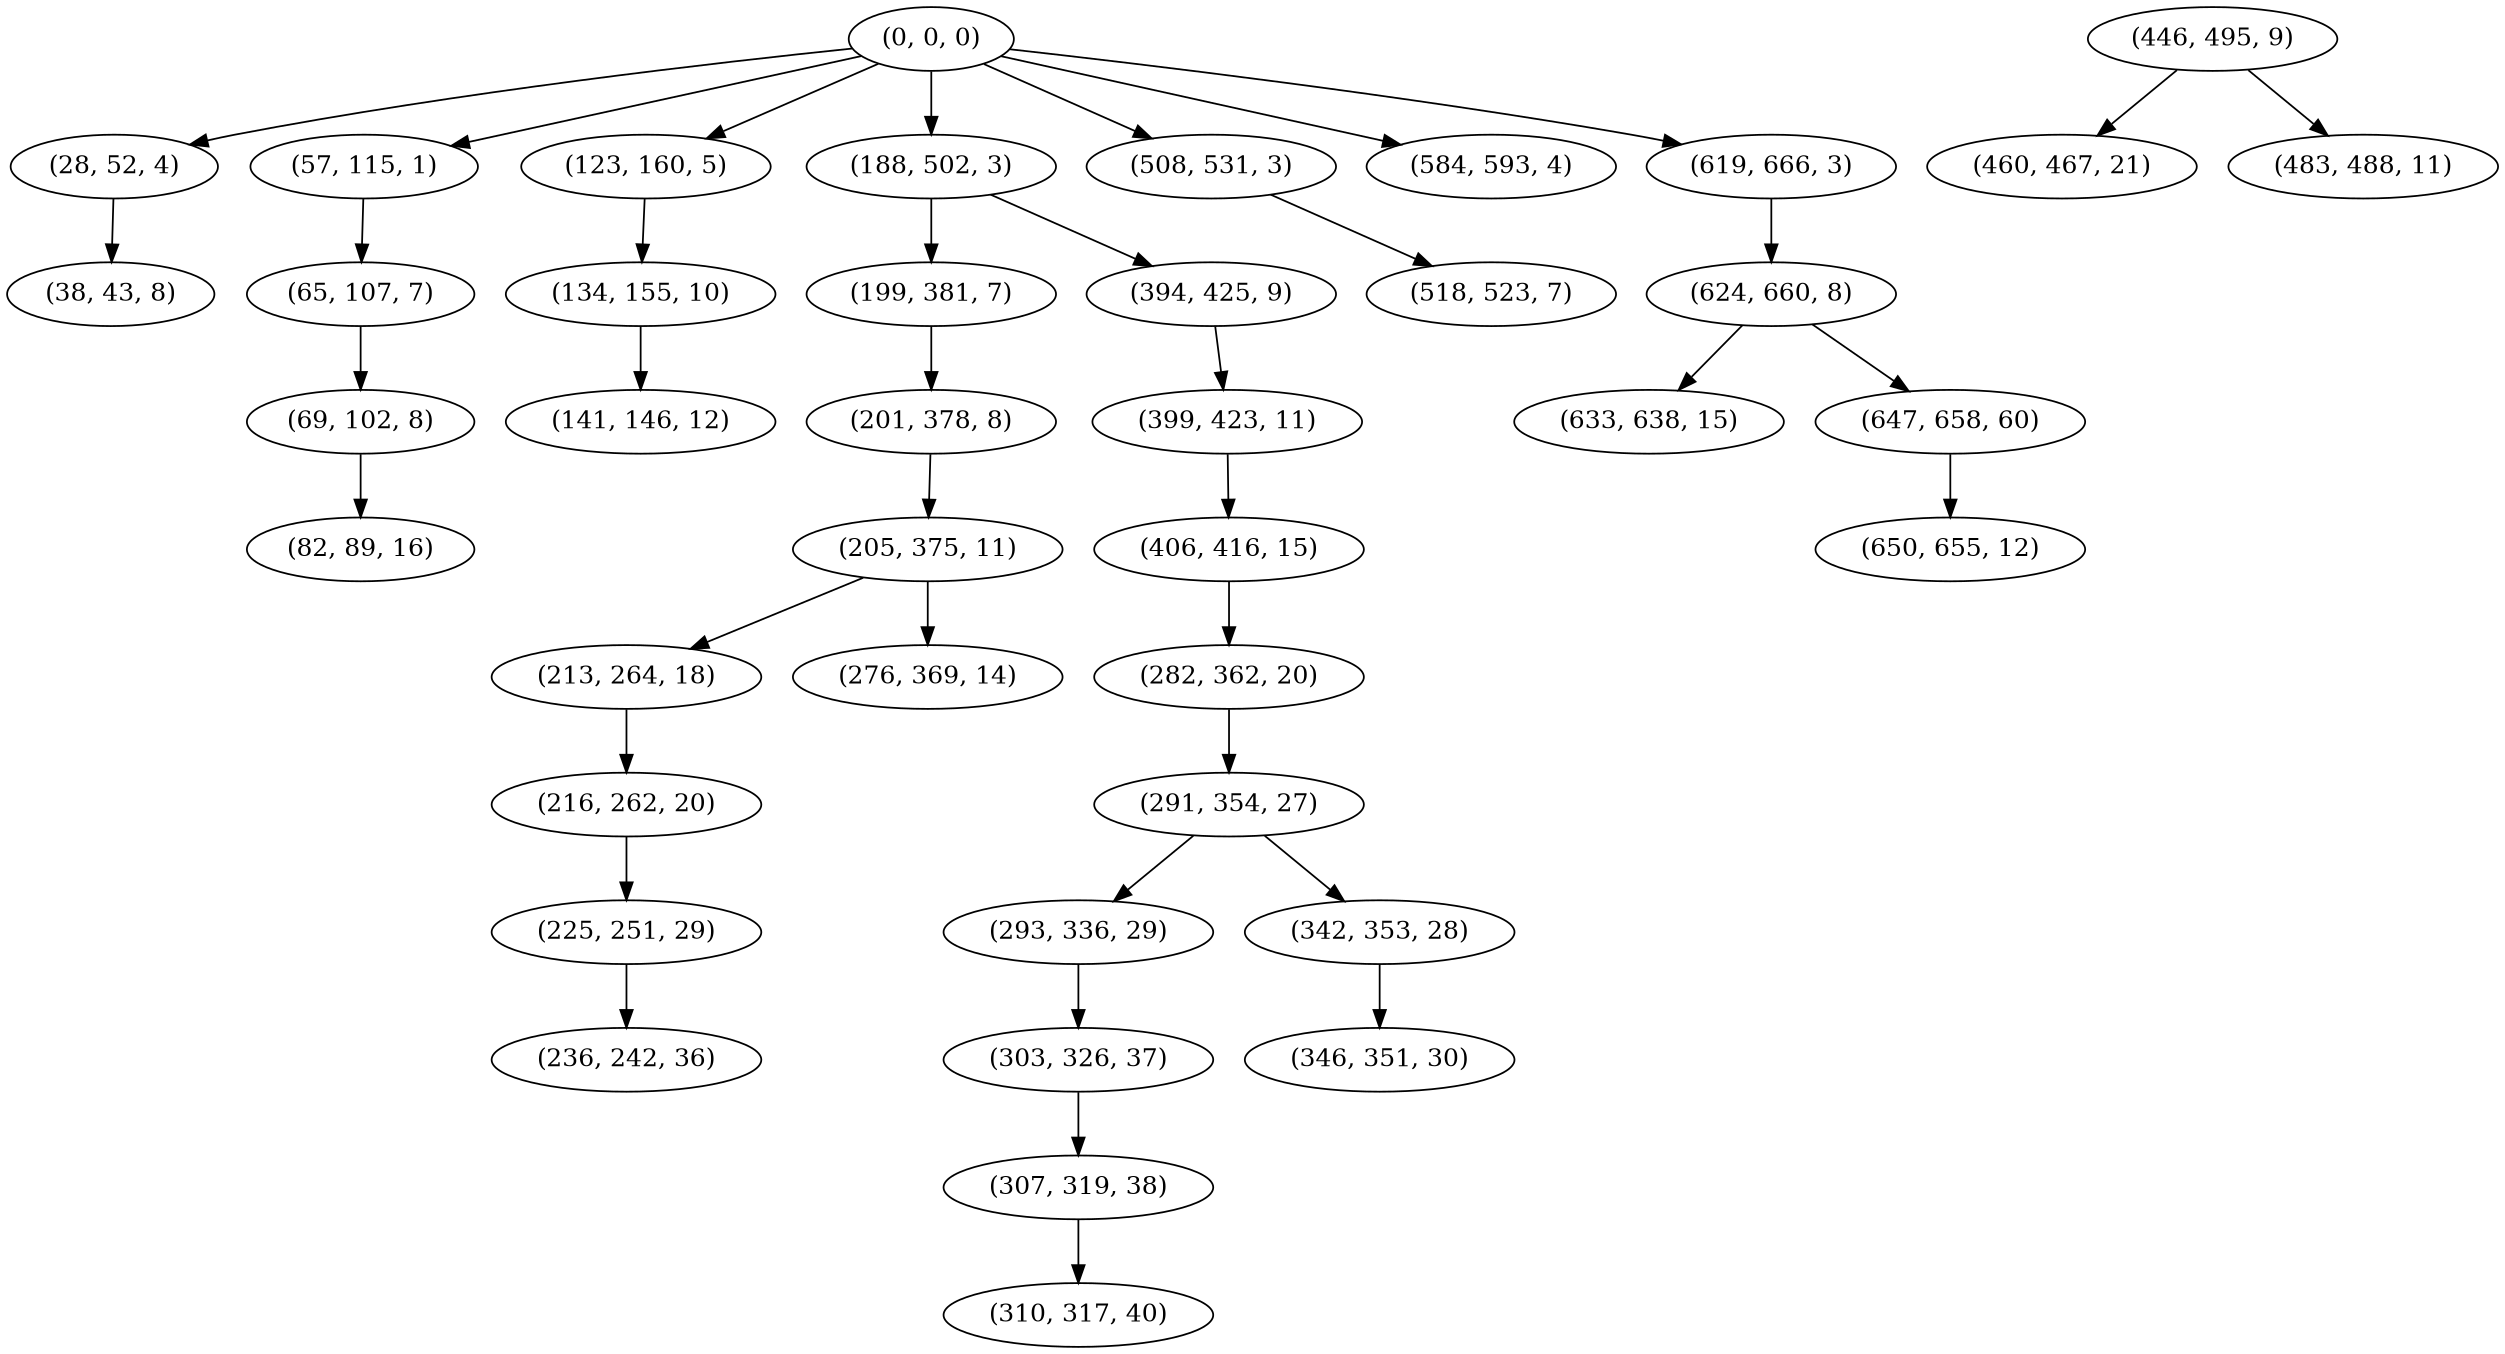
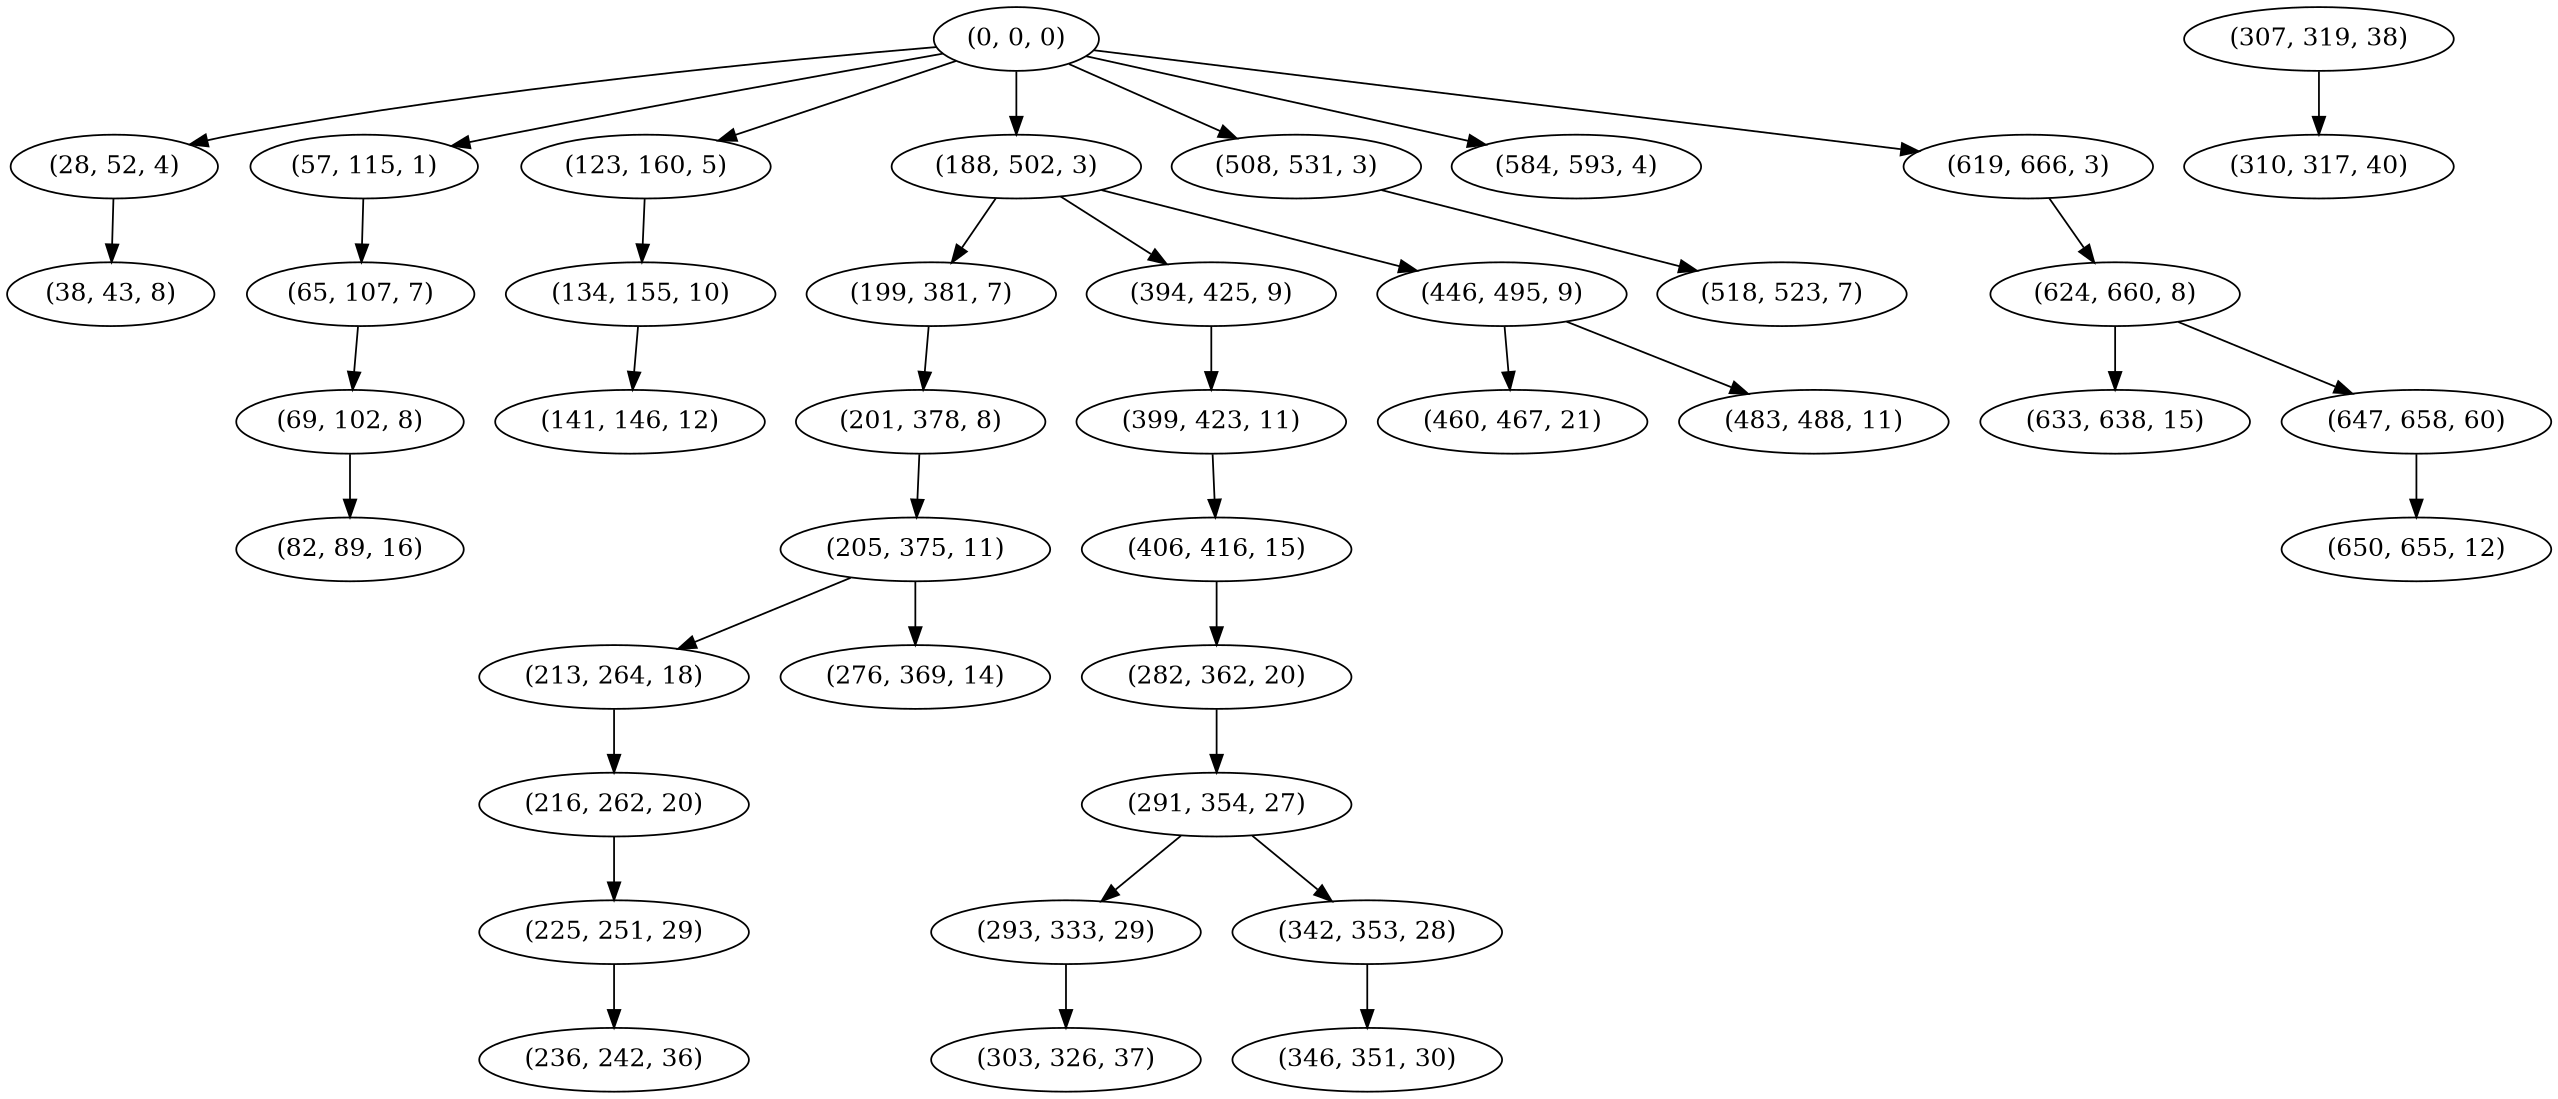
edge "(188, 502, 3)" -> "(446, 495, 9)": added
node "(293, 336, 29)": label "(293, 336, 29)" -> "(293, 333, 29)"
edge "(303, 326, 37)" -> "(307, 319, 38)": removed
